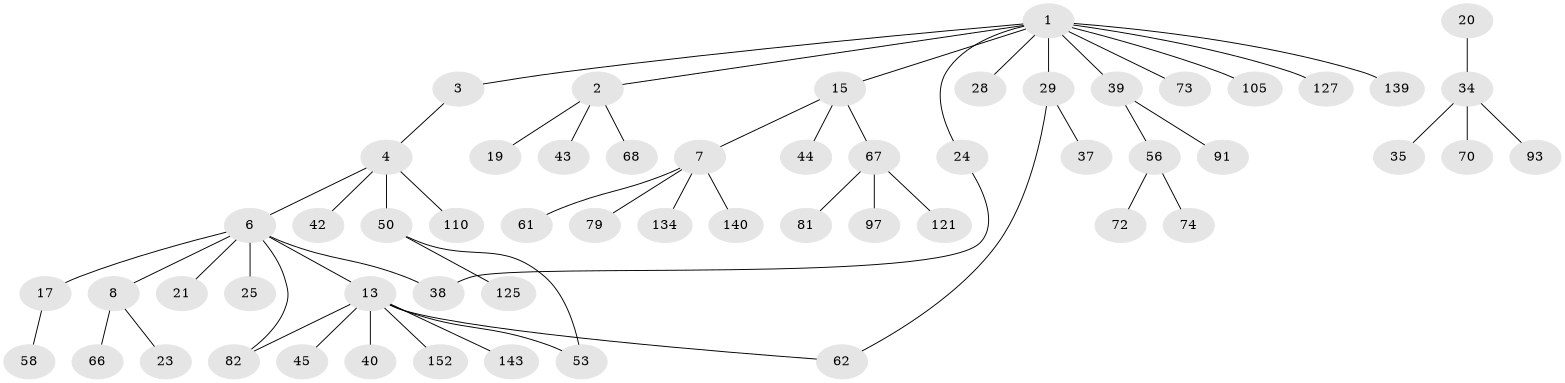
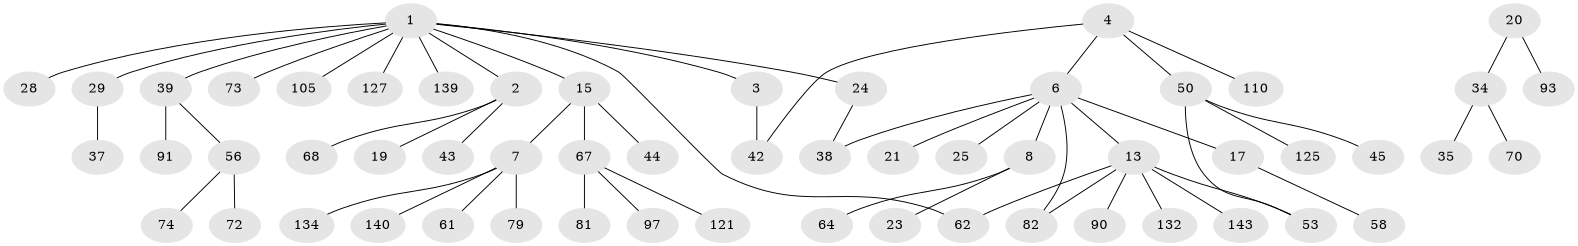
edge "3" -- "4": now "3" -- "42"
edge "34" -- "93": now "20" -- "93"
edge "29" -- "62": now "1" -- "62"
edge "13" -- "45": now "50" -- "45"
node "66": label "66" -> "64"
node "40": label "40" -> "90"
node "152": label "152" -> "132"
